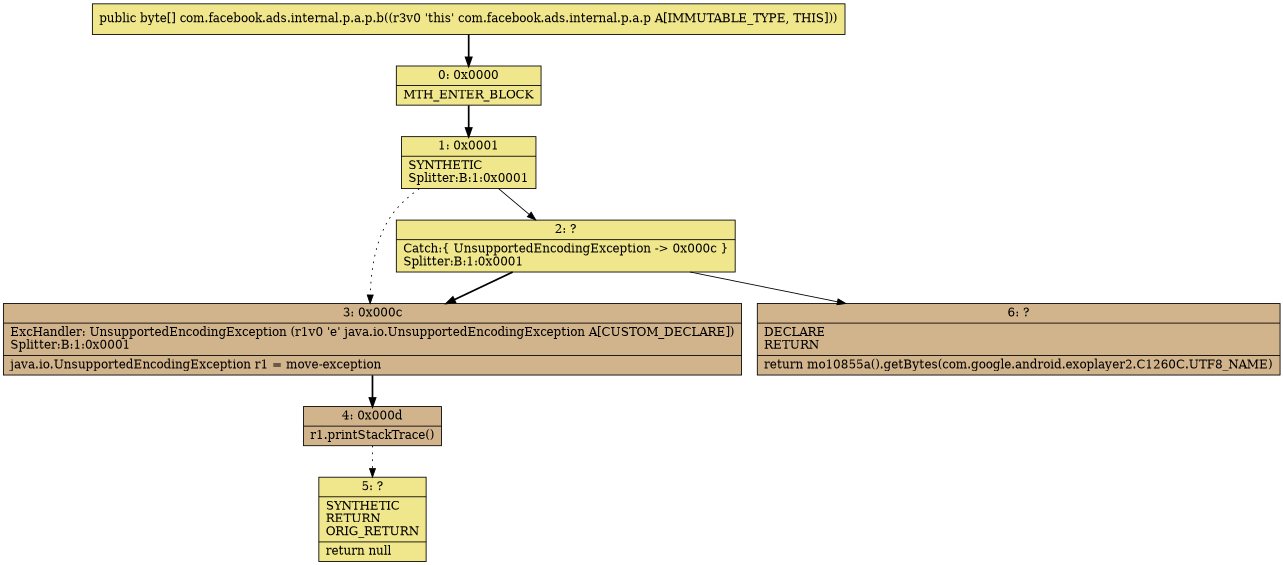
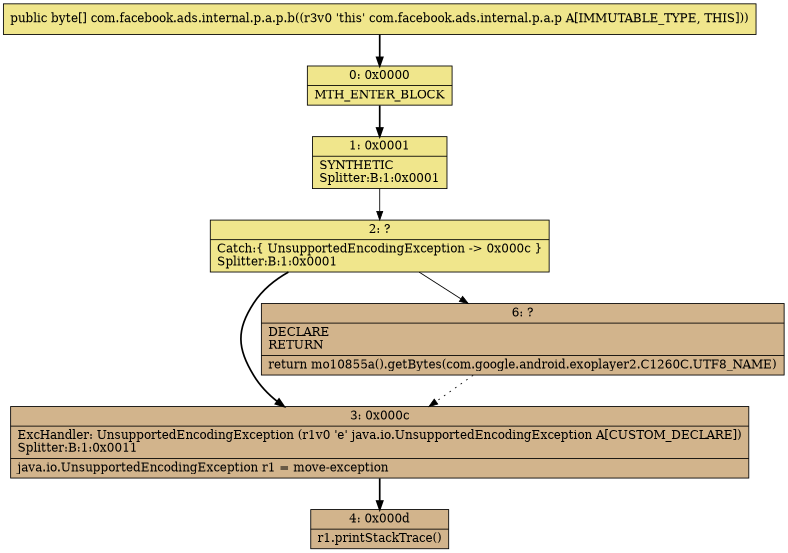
edge "1: 0x0001" -> "3: 0x000c": now "6: ?" -> "3: 0x000c"
node "3: 0x000c": text "Splitter:B:1:0x0001" -> "Splitter:B:1:0x0011"
node "5: ?": removed
